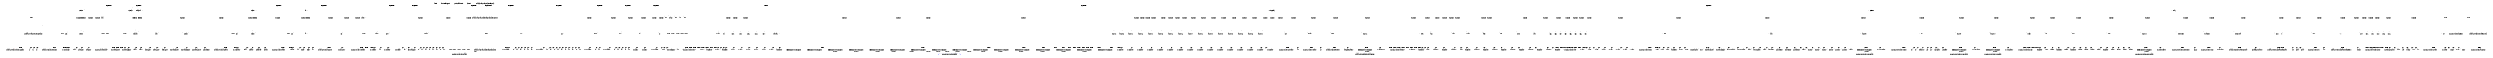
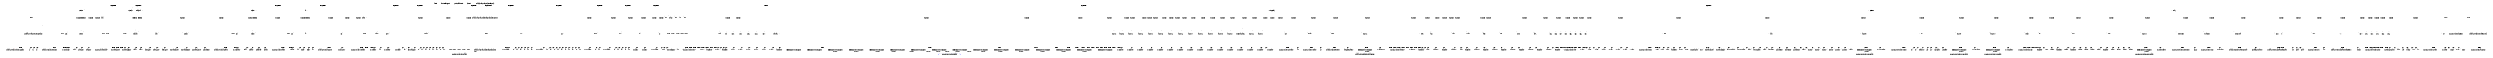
node "anonymous158": label "anonymous158" -> "setStylePrimaryName158"
